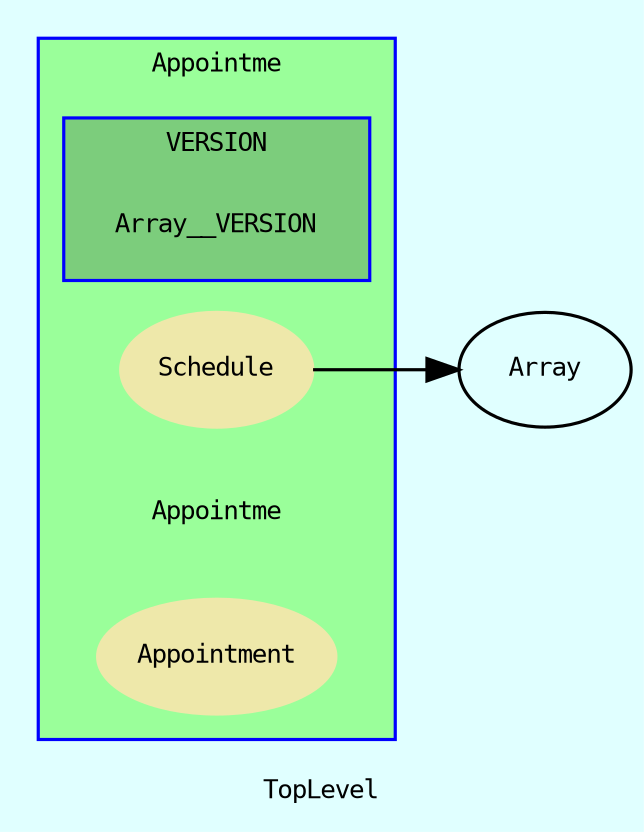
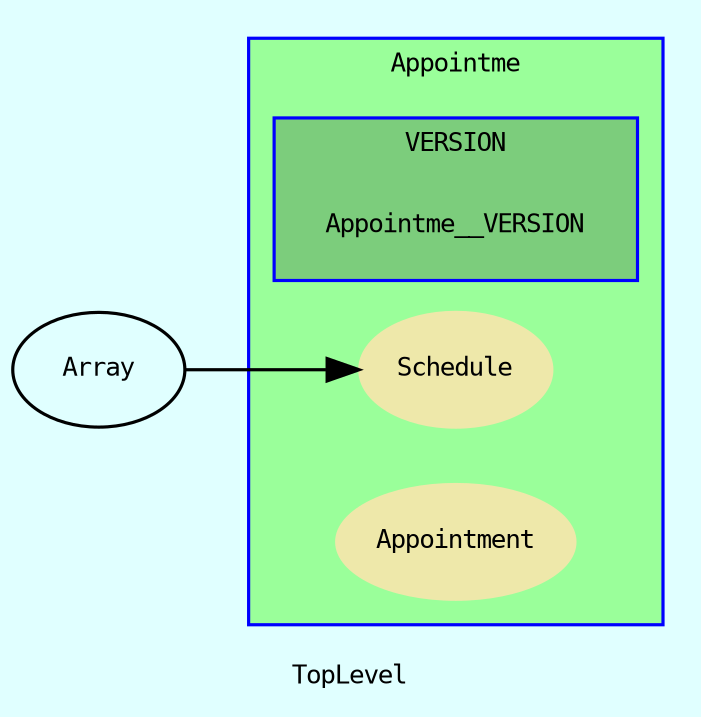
node "Array__VERSION": label "Array__VERSION" -> "Appointme__VERSION"
edge "Schedule" -> "Array": reversed
node "Appointme": removed
